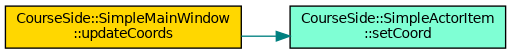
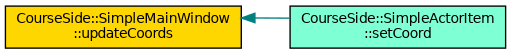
edge "CourseSide::SimpleMainWindow ::updateCoords" -> "CourseSide::SimpleActorItem ::setCoord": reversed
